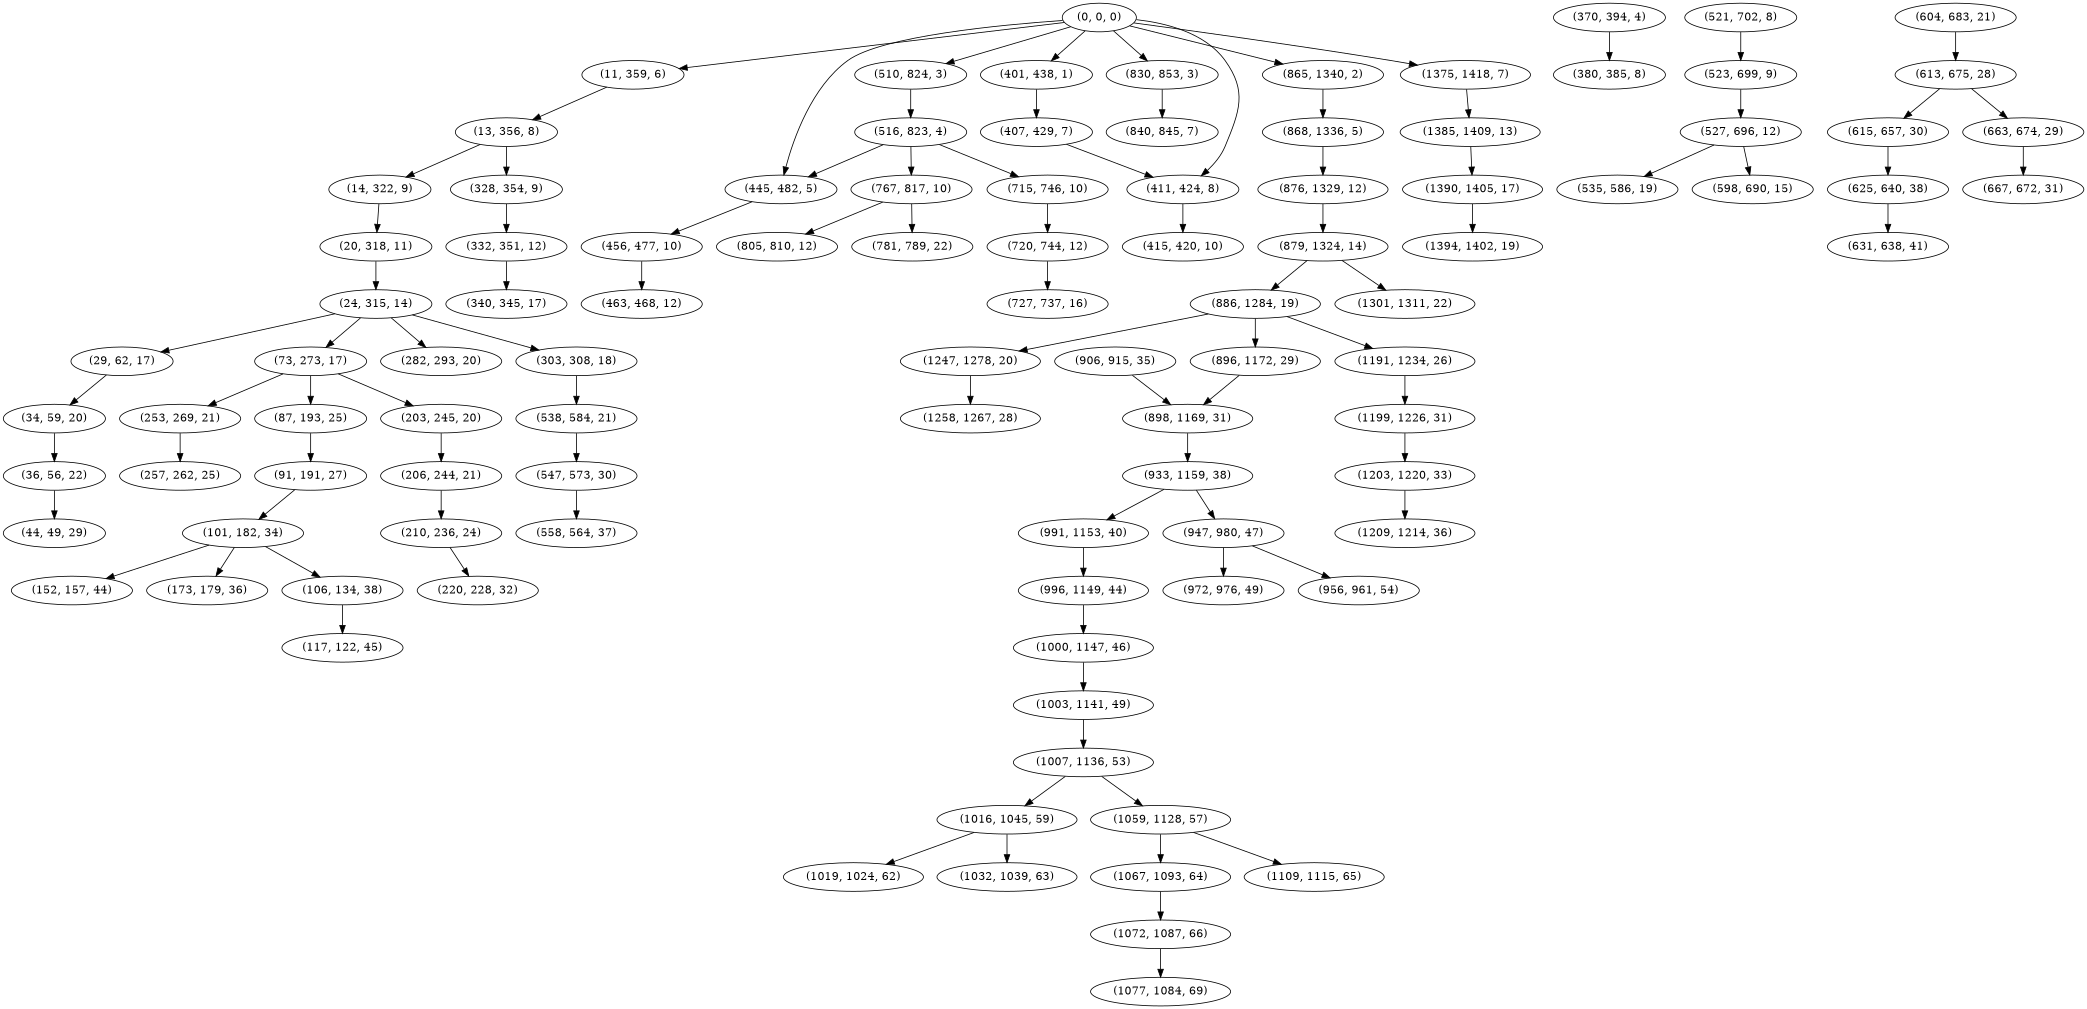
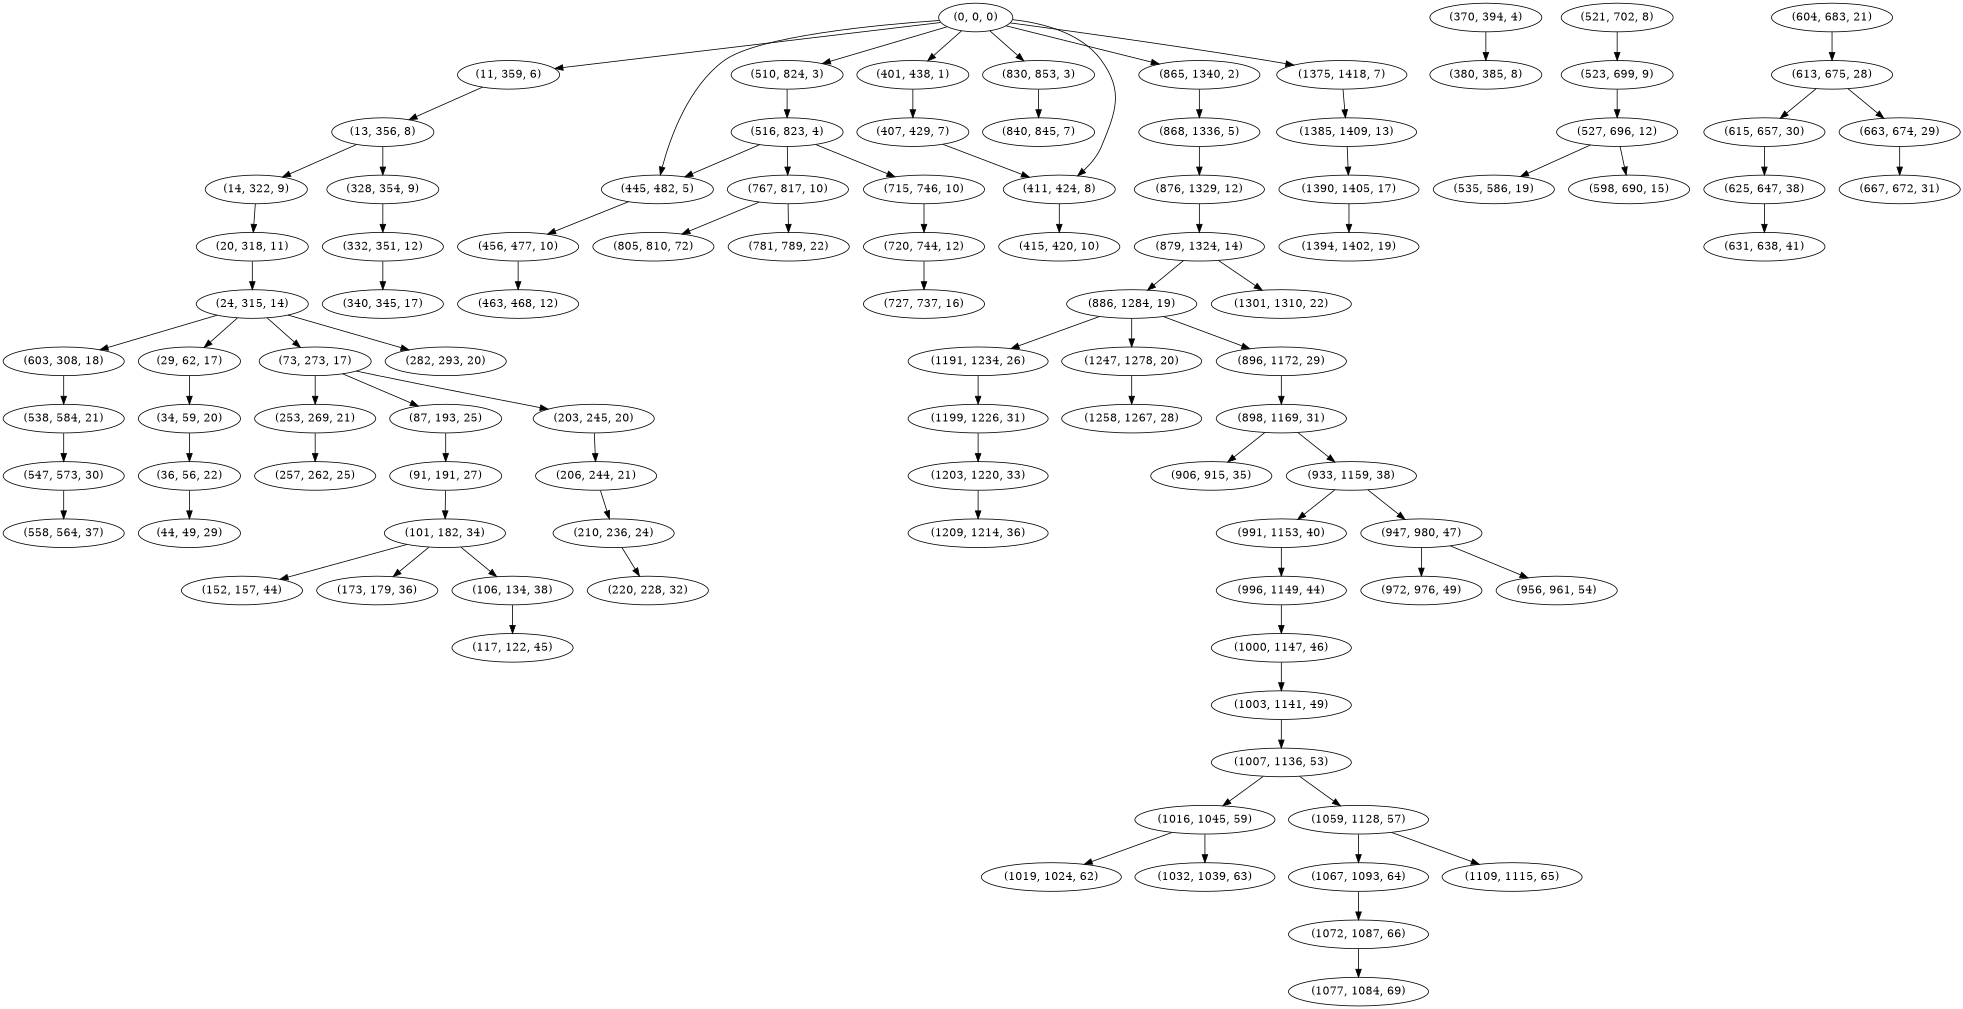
node "(625, 640, 38)": label "(625, 640, 38)" -> "(625, 647, 38)"
node "(805, 810, 12)": label "(805, 810, 12)" -> "(805, 810, 72)"
node "(1301, 1311, 22)": label "(1301, 1311, 22)" -> "(1301, 1310, 22)"
node "(303, 308, 18)": label "(303, 308, 18)" -> "(603, 308, 18)"
edge "(906, 915, 35)" -> "(898, 1169, 31)": reversed
